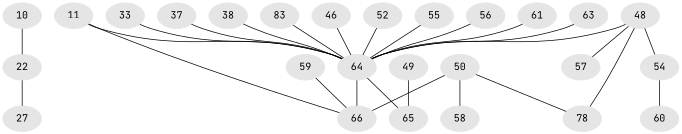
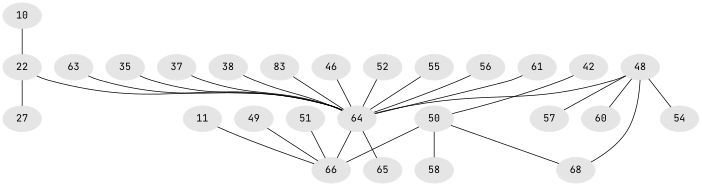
node "33": label "33" -> "35"
edge "11" -- "64": now "22" -- "64"
node "59": label "59" -> "51"
node "42": added
edge "49" -- "65": now "49" -- "66"
edge "54" -- "60": now "48" -- "60"
node "78": label "78" -> "68"
